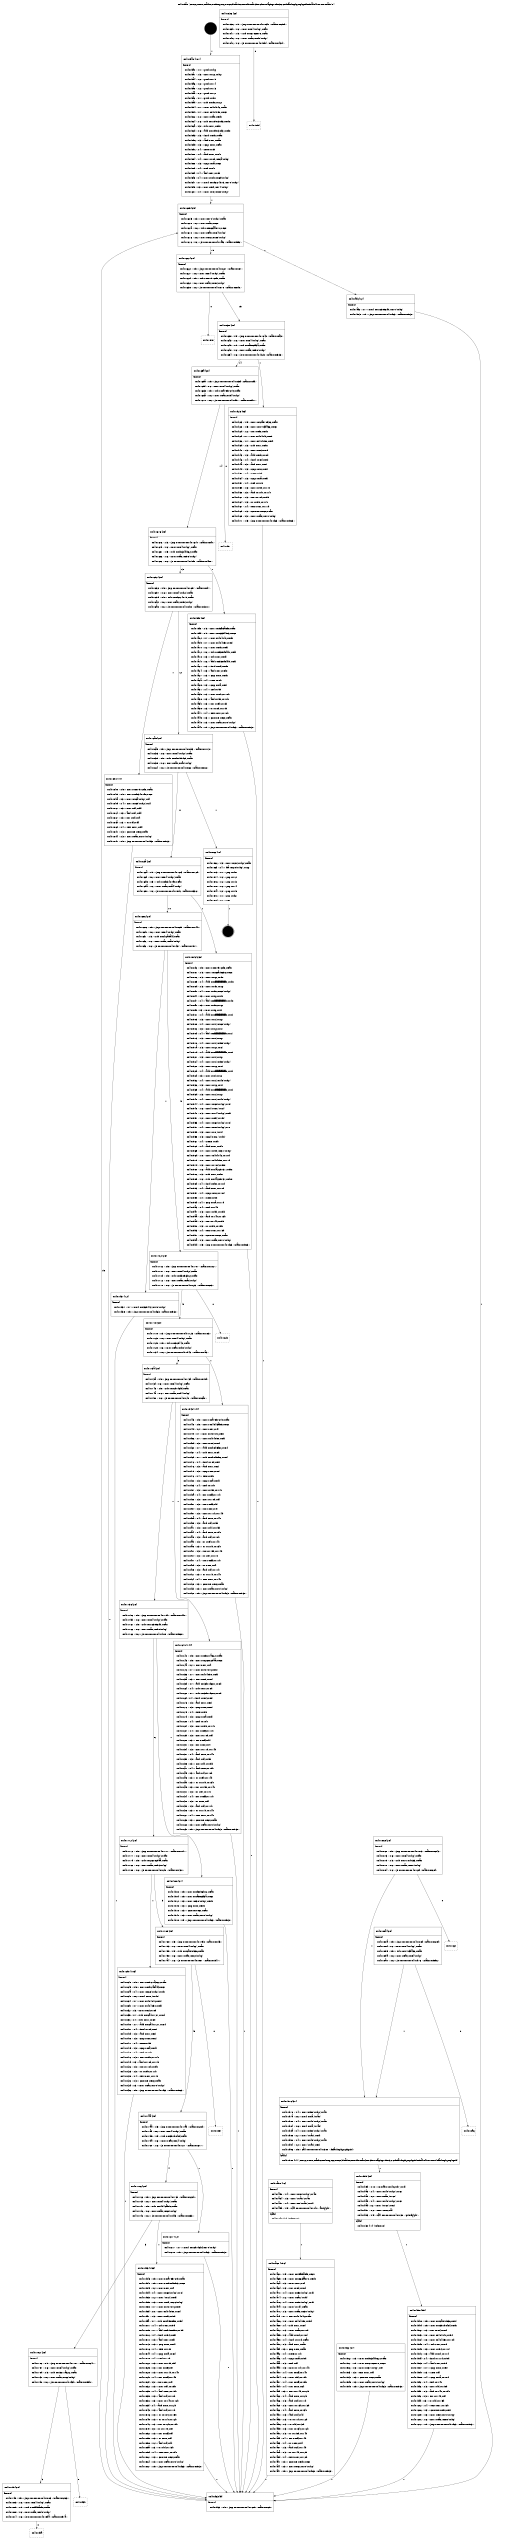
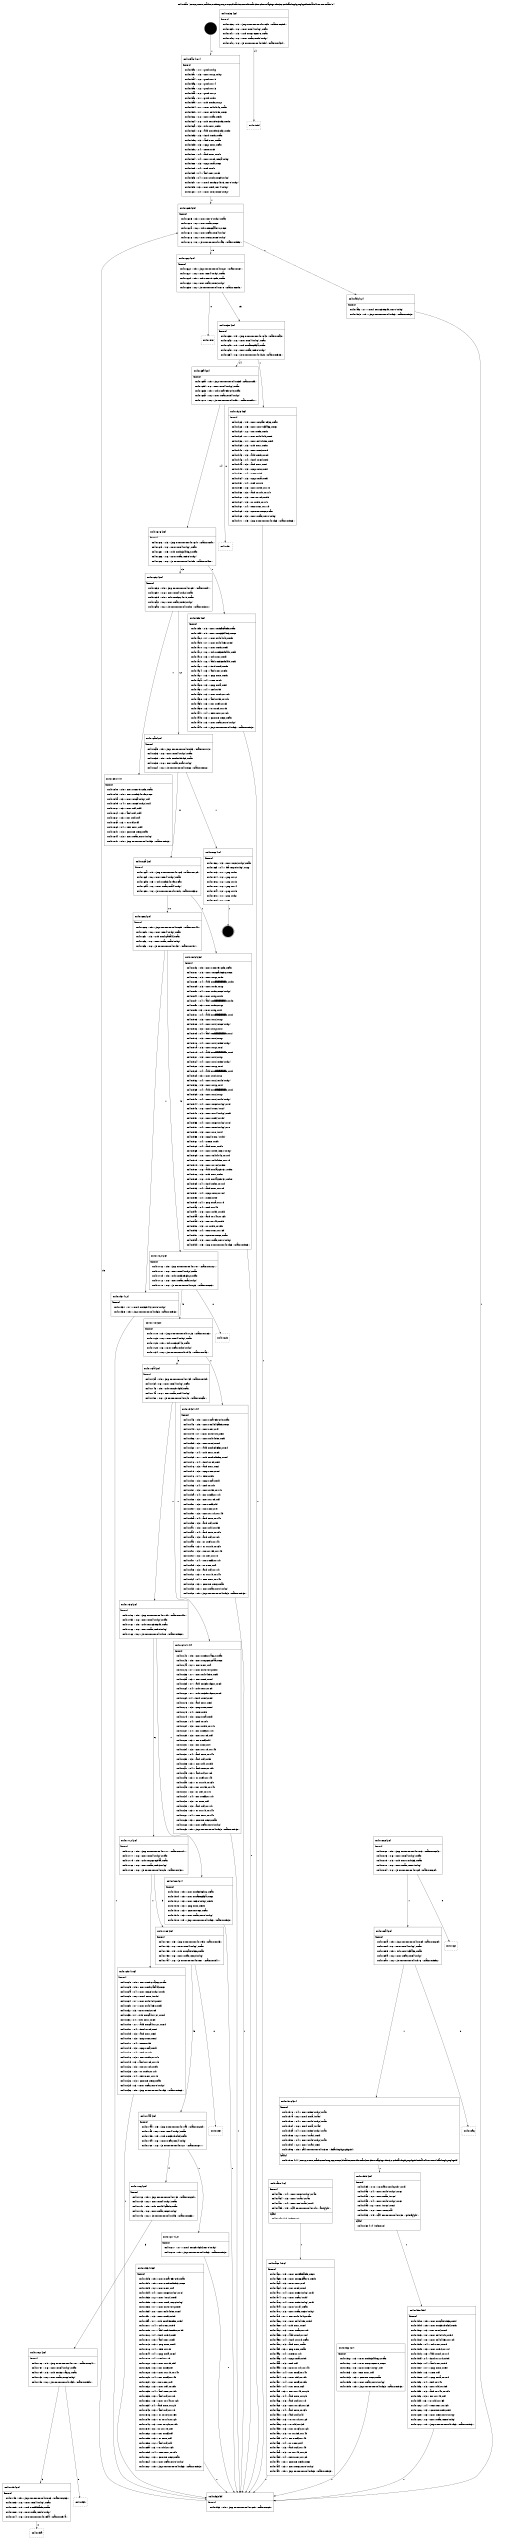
edge "0x401836 [28]" -> "0x4019dd": label " 0" -> " 14"
edge "0x4018b0 [44]" -> "0x401f63 [5]": removed, label "1"
edge "0x40186e [28]" -> "0x401b76 [37]": now "0x40186e [28]" -> "0x40188a [28]"
edge "0x4017c6 [28]" -> "0x401dd3 [153]": removed, label "1"
